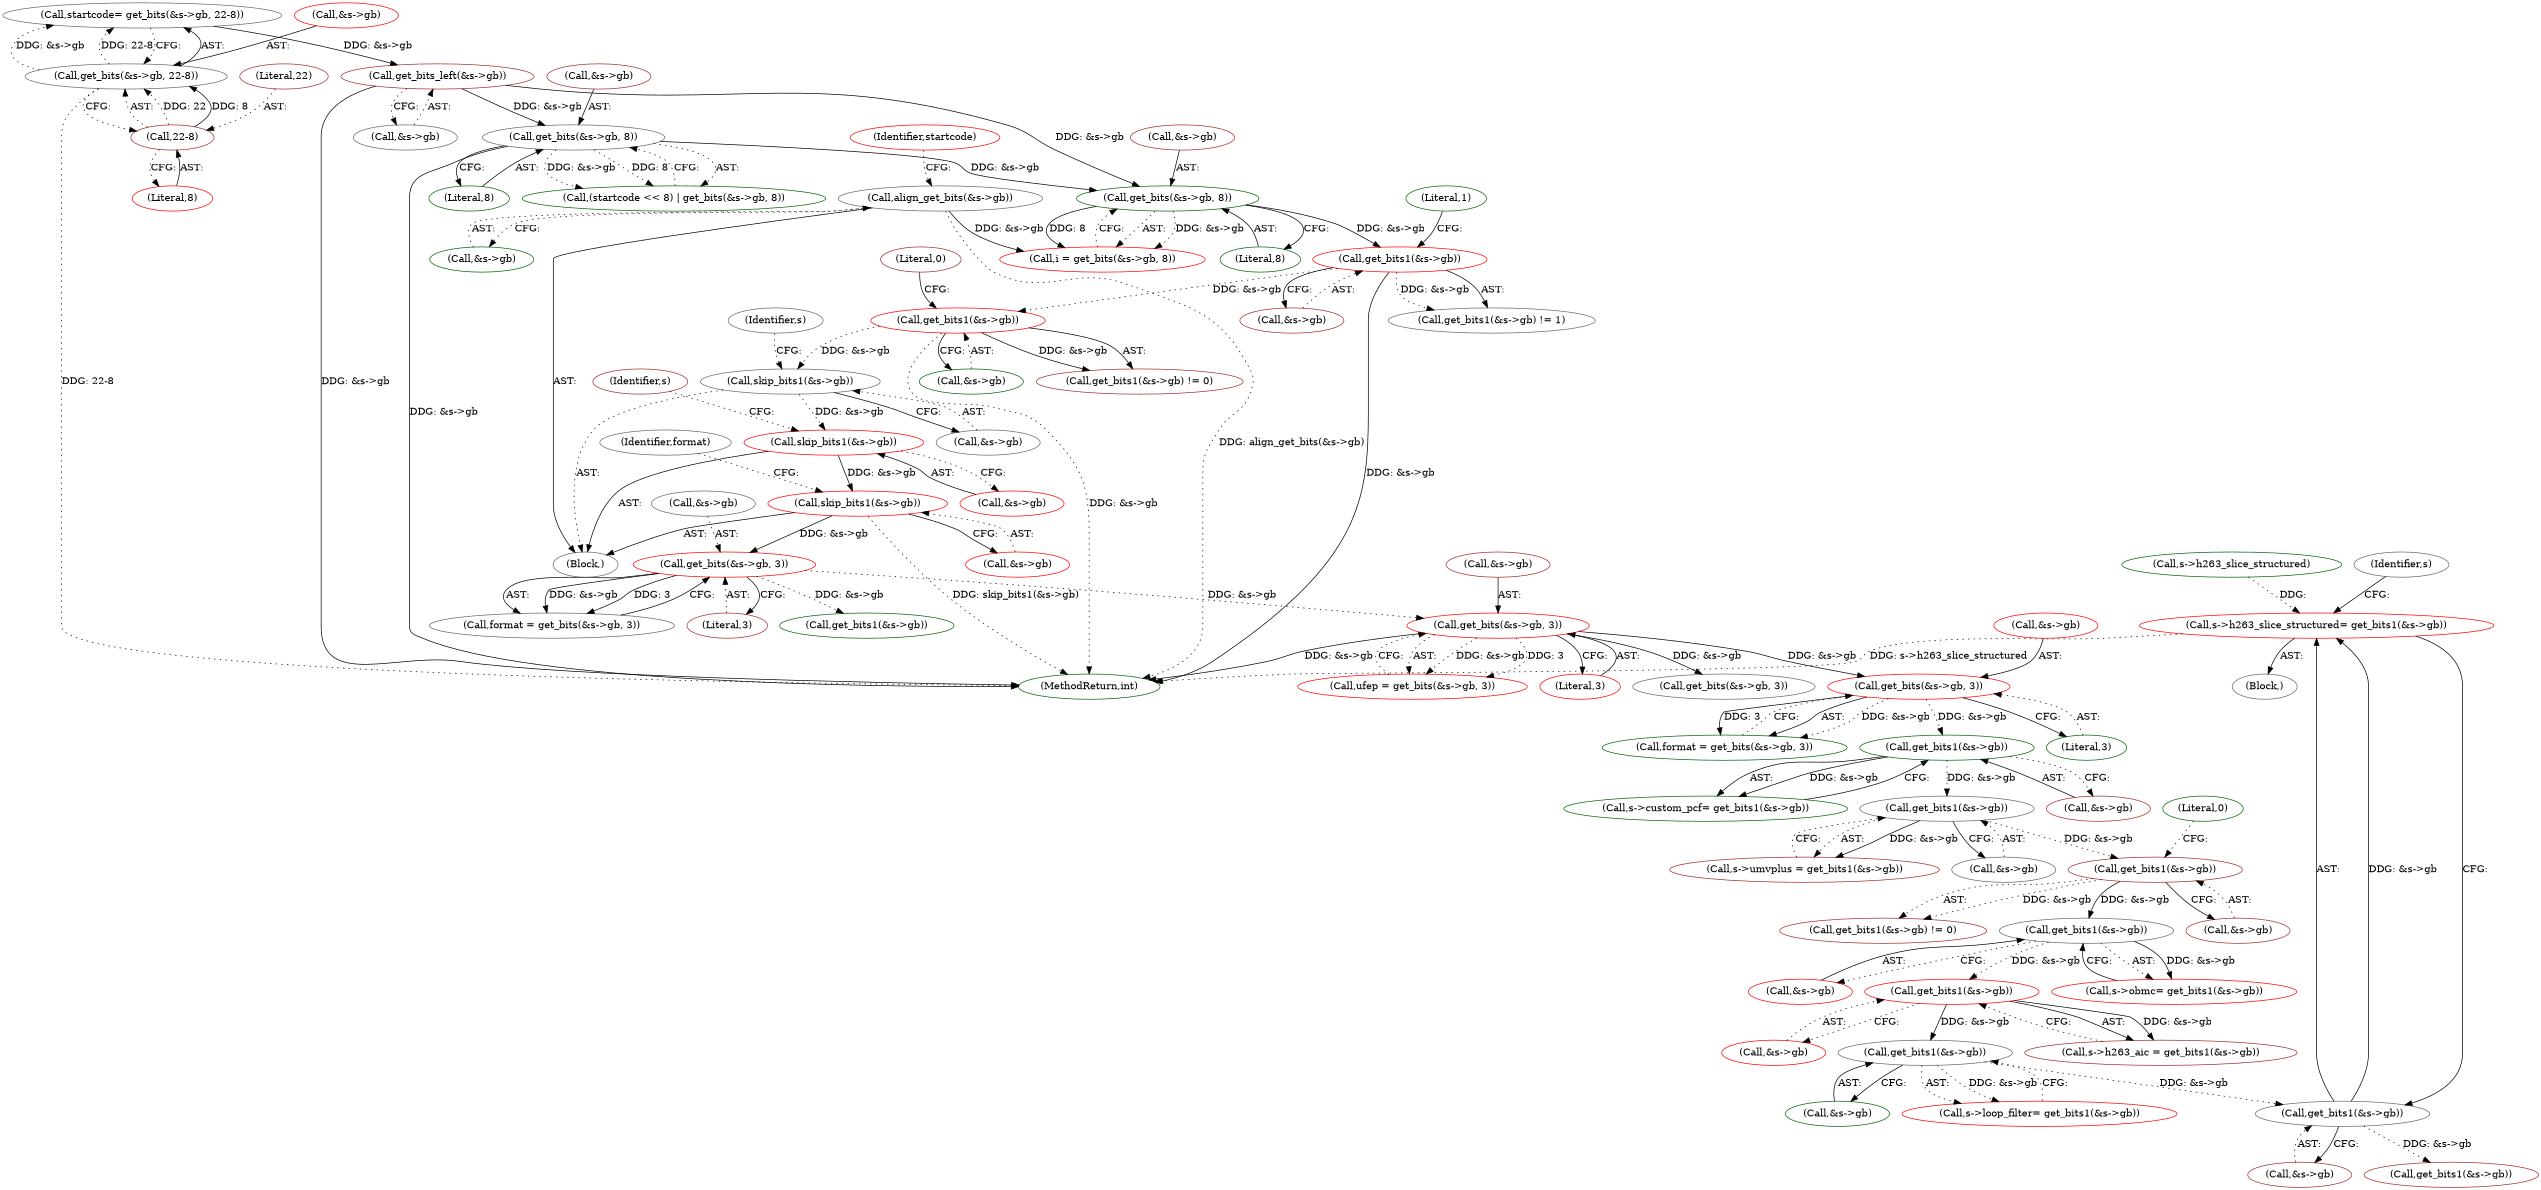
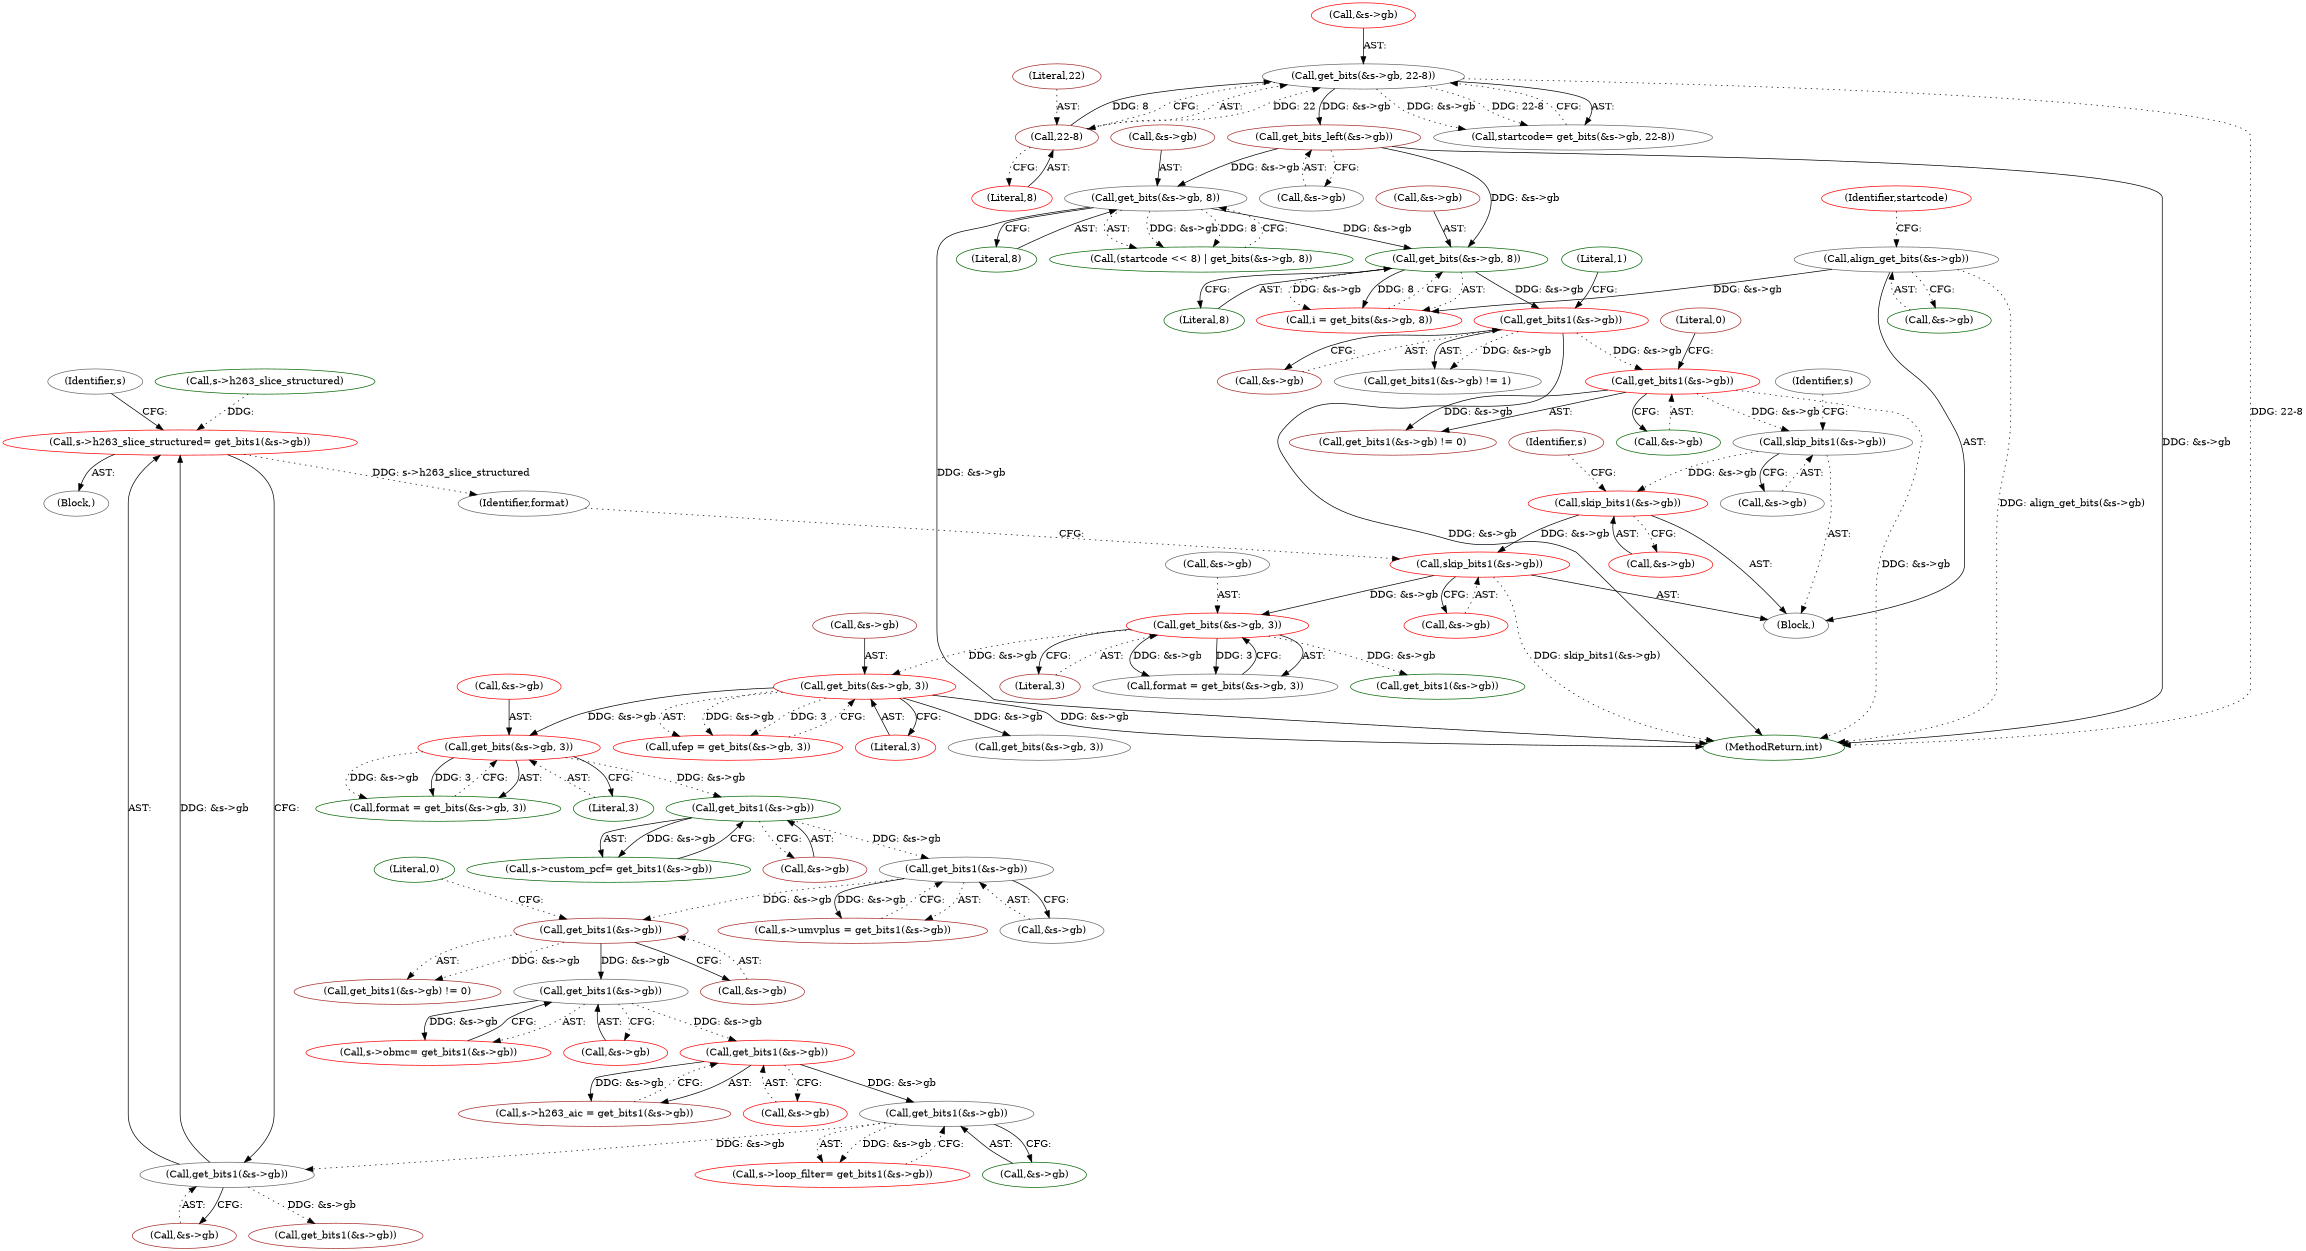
edge "(Call,startcode= get_bits(&s->gb, 22-8))" -> "(Call,get_bits_left(&s->gb))": now "(Call,get_bits(&s->gb, 22-8))" -> "(Call,get_bits_left(&s->gb))"
edge "(Call,s->h263_slice_structured= get_bits1(&s->gb))" -> "(MethodReturn,int)": now "(Call,s->h263_slice_structured= get_bits1(&s->gb))" -> "(Identifier,format)"
